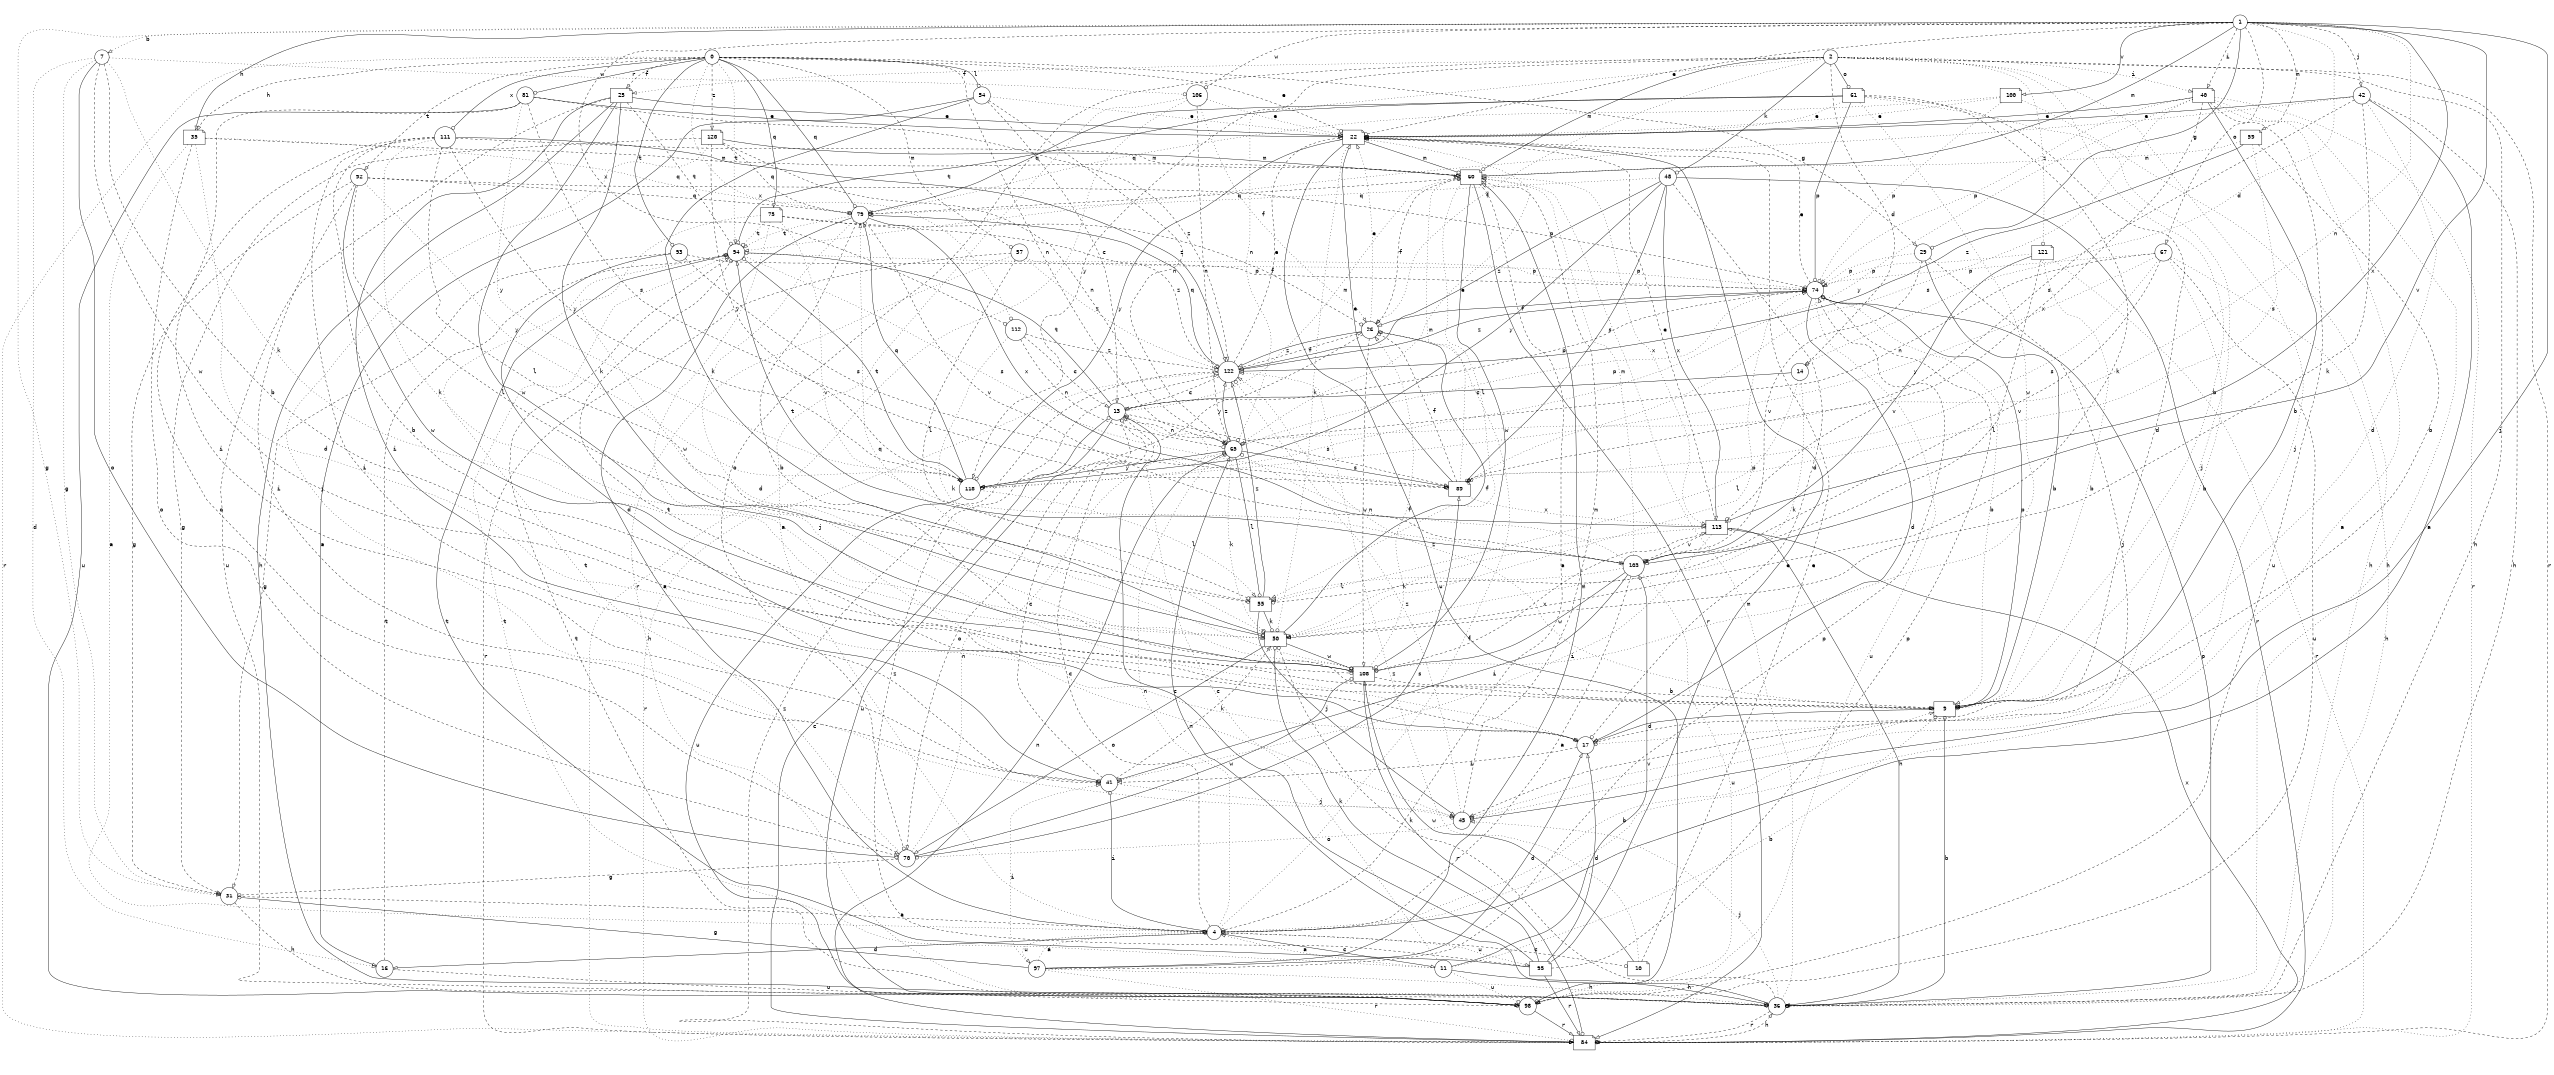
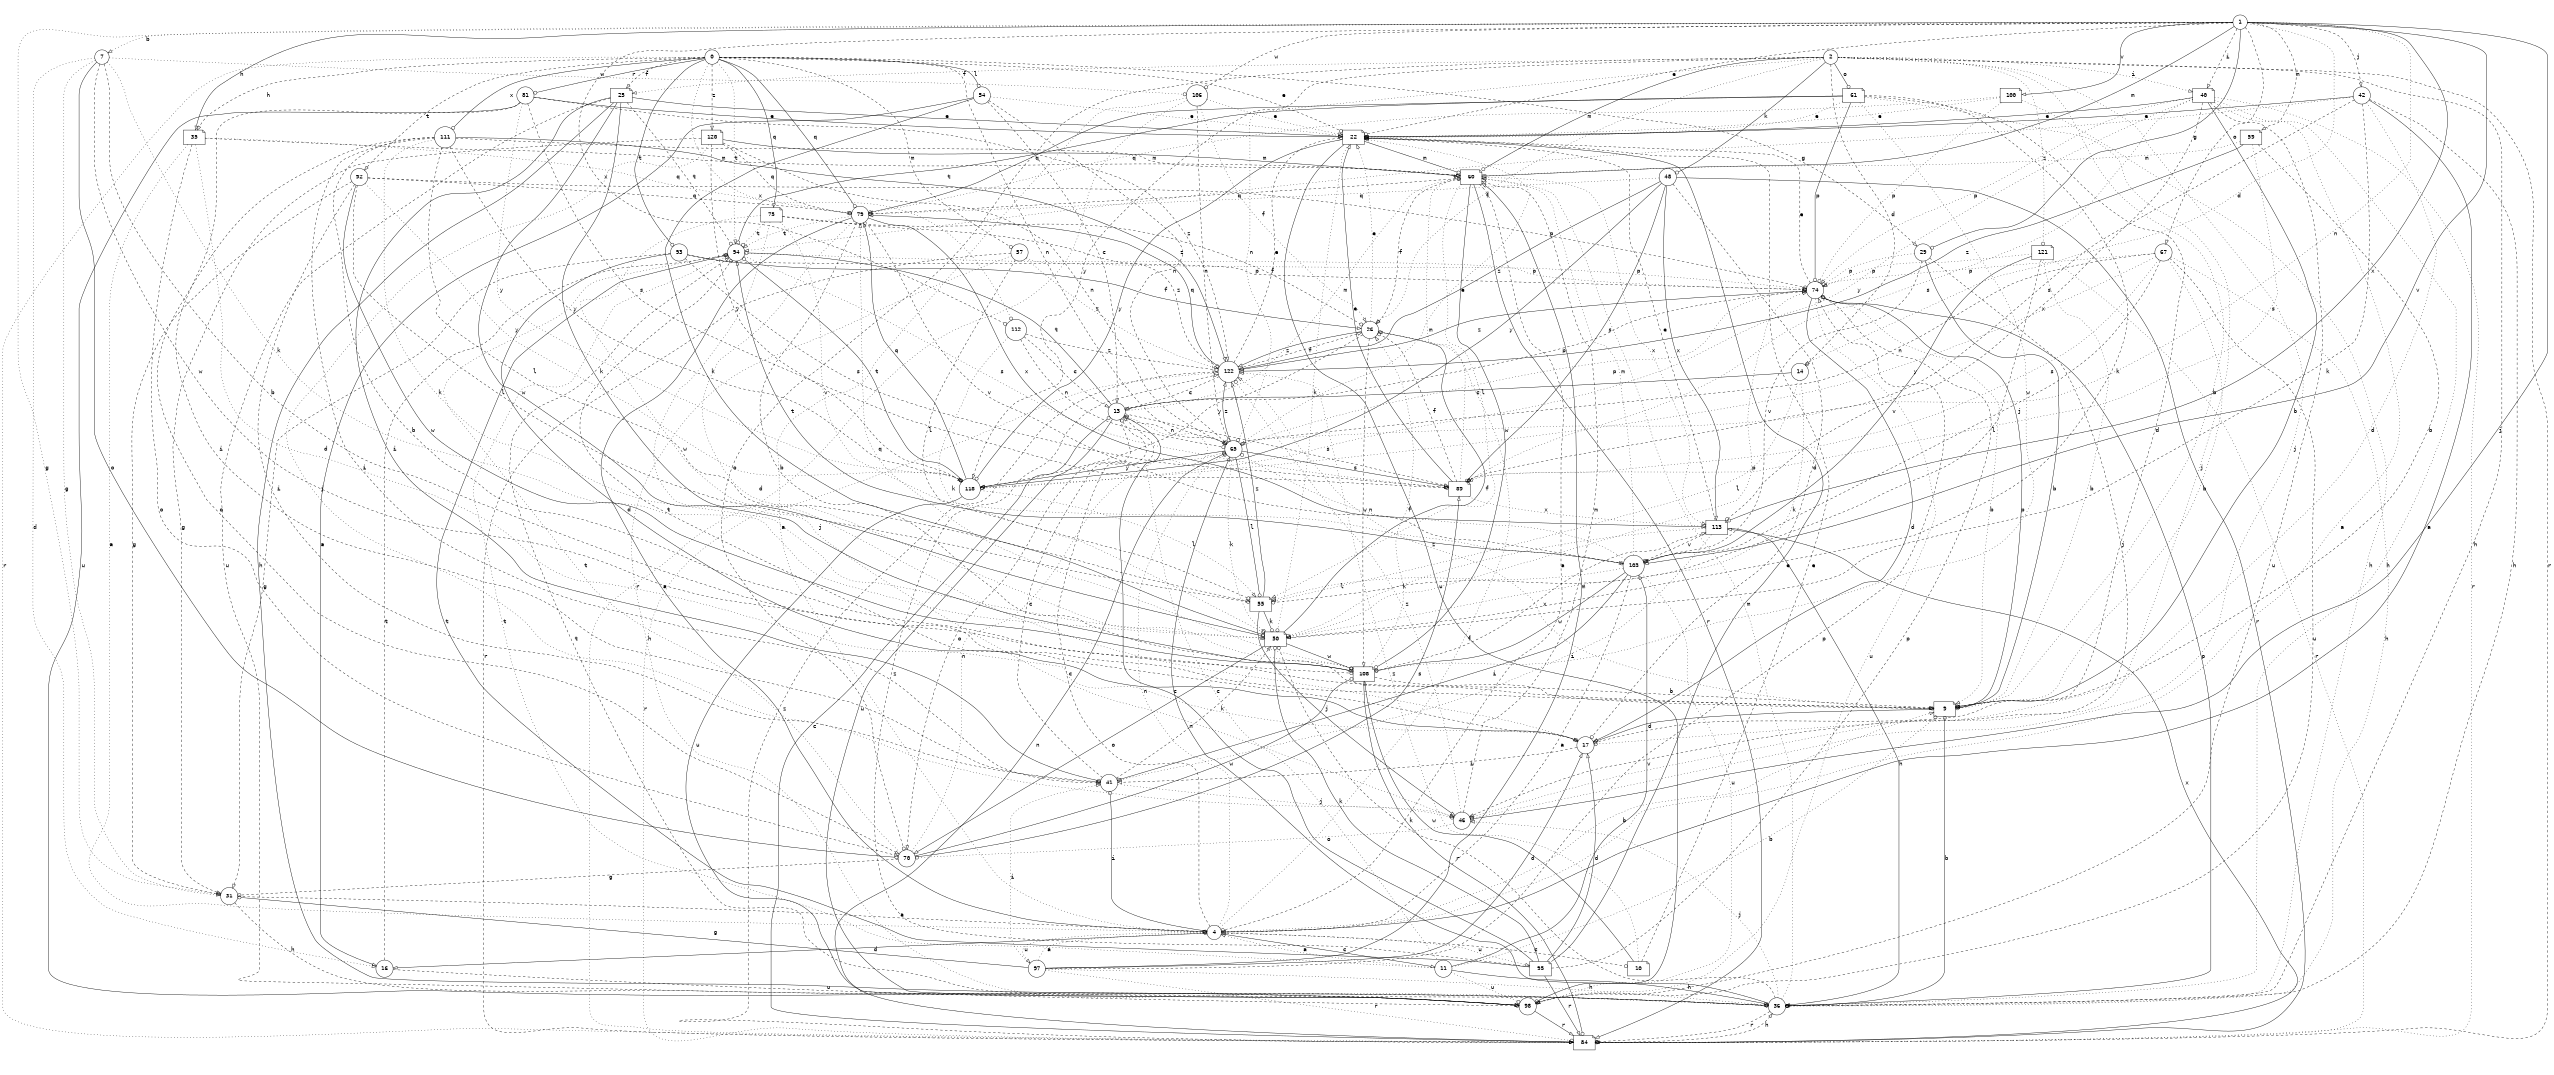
edge "74" -> "26": now "93" -> "26"
edge "67" -> "103": label "v" -> "j"
edge "40" -> "4": arrowhead odot -> onormal
node "45": label "45" -> "46"
